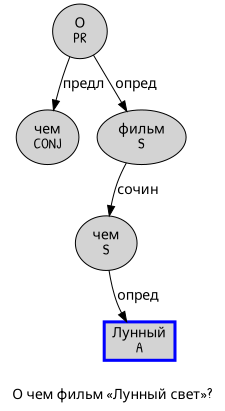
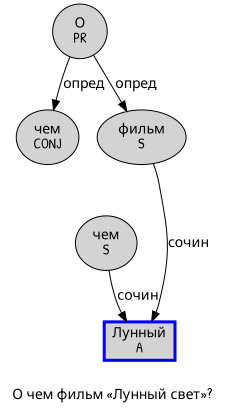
edge "О PR" -> "чем CONJ": label "предл" -> "опред"
edge "фильм S" -> "чем S": now "фильм S" -> "Лунный A"
edge "чем S" -> "Лунный A": label "опред" -> "сочин"
